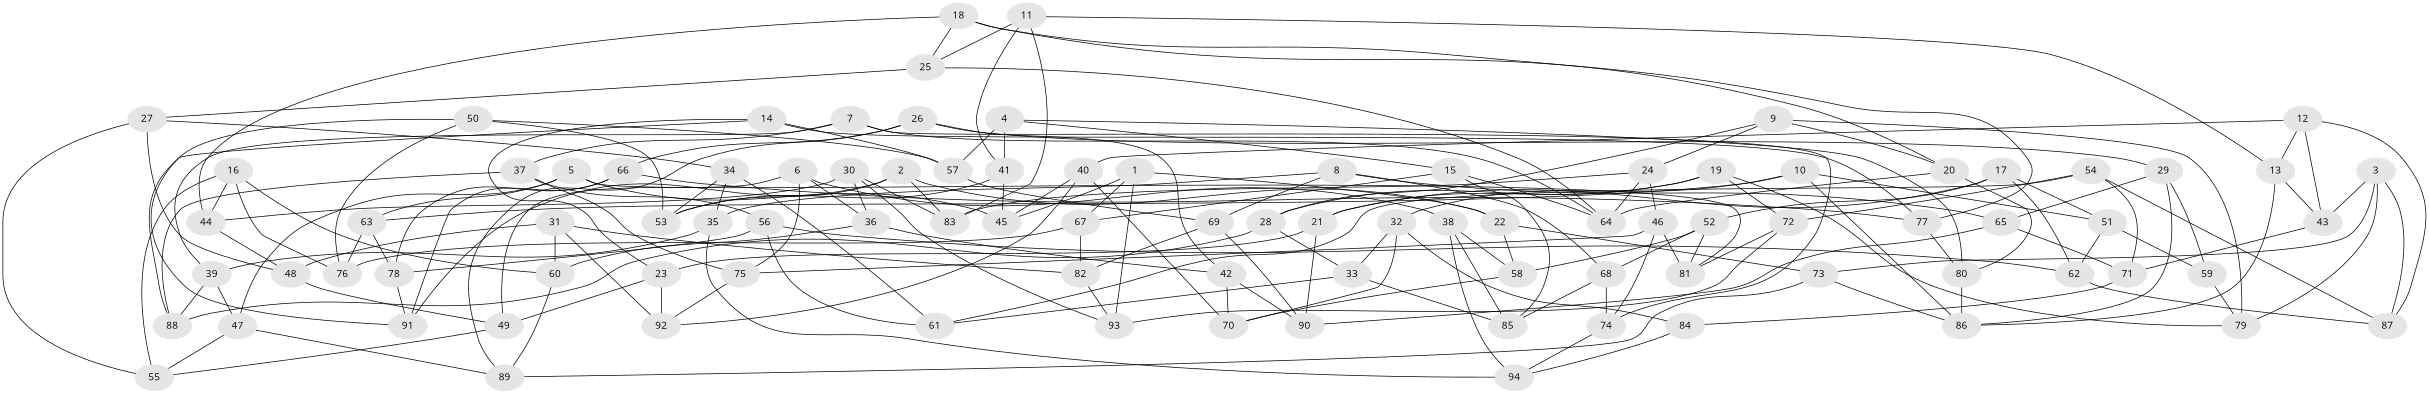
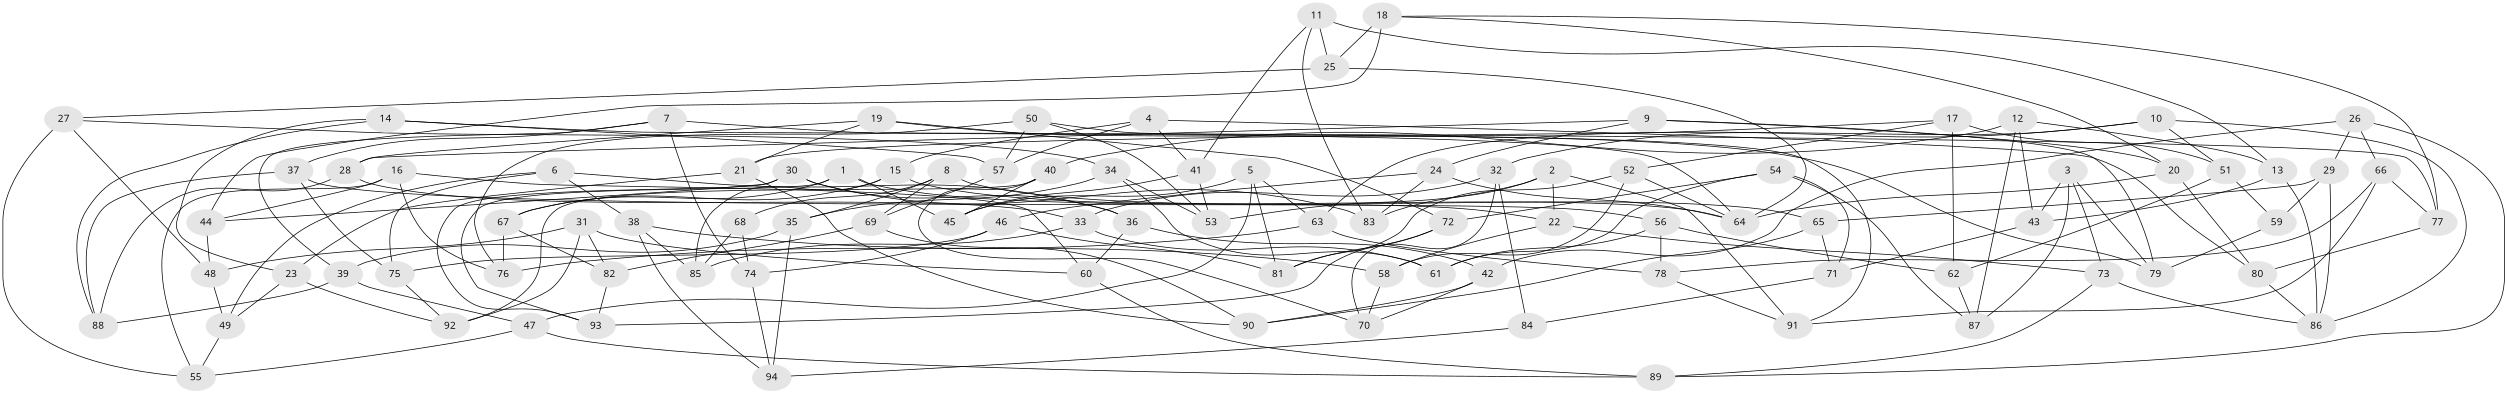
edge "52" -- "68": now "52" -- "64"
